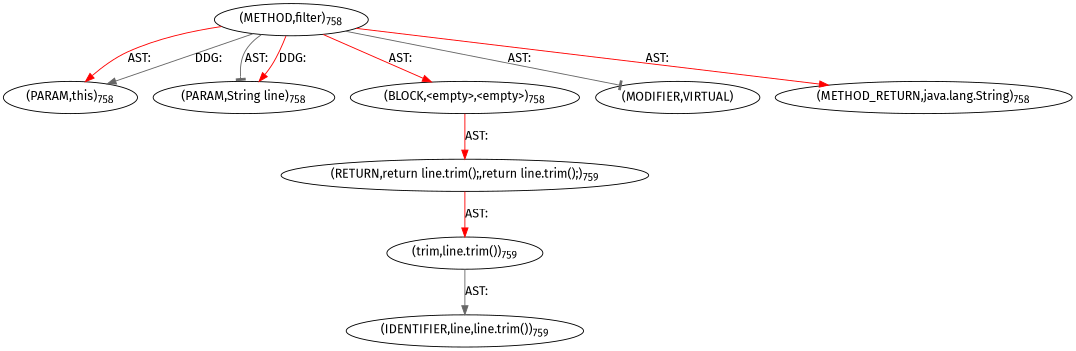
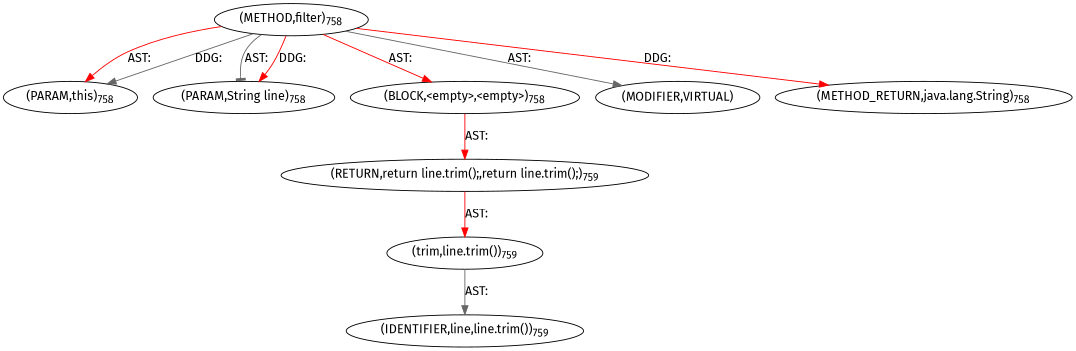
edge "(METHOD,filter)" -> "(MODIFIER,VIRTUAL)": arrowhead tee -> normal
edge "(METHOD,filter)" -> "(METHOD_RETURN,java.lang.String)": label "AST: " -> "DDG: "
